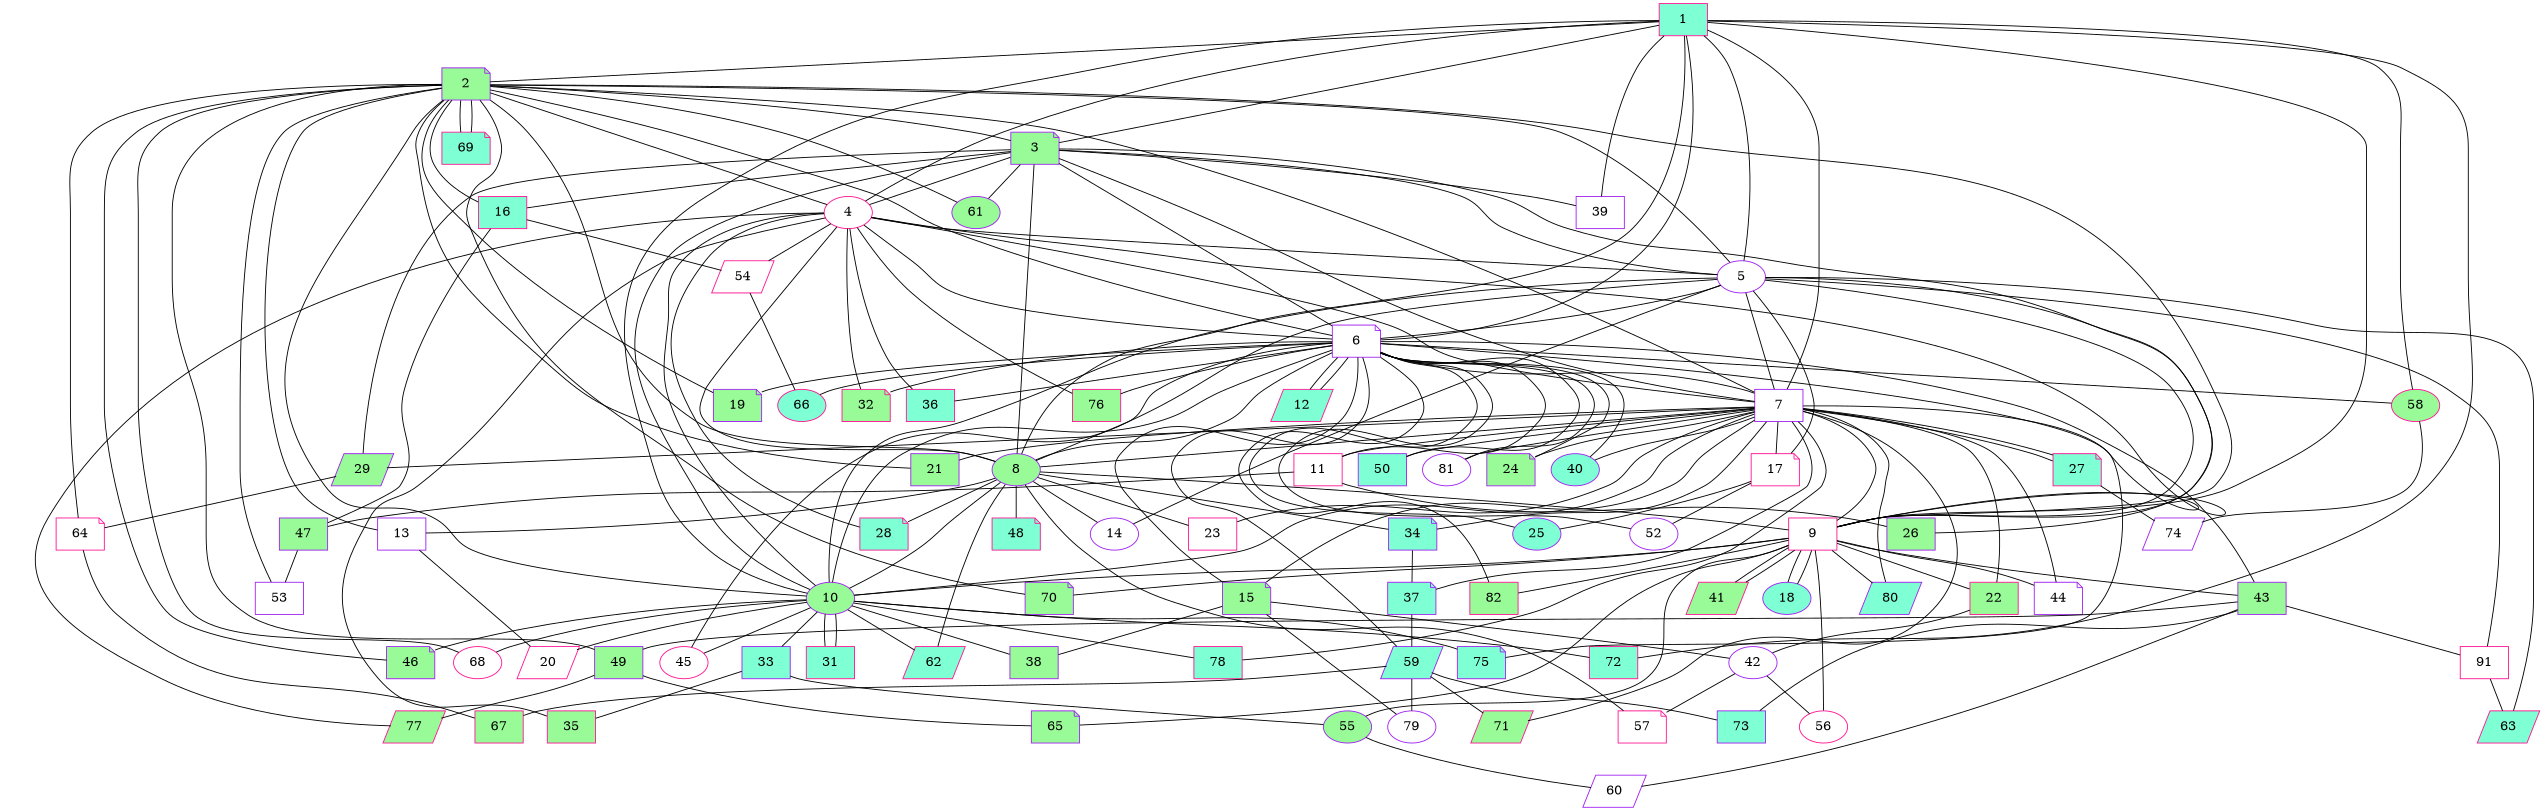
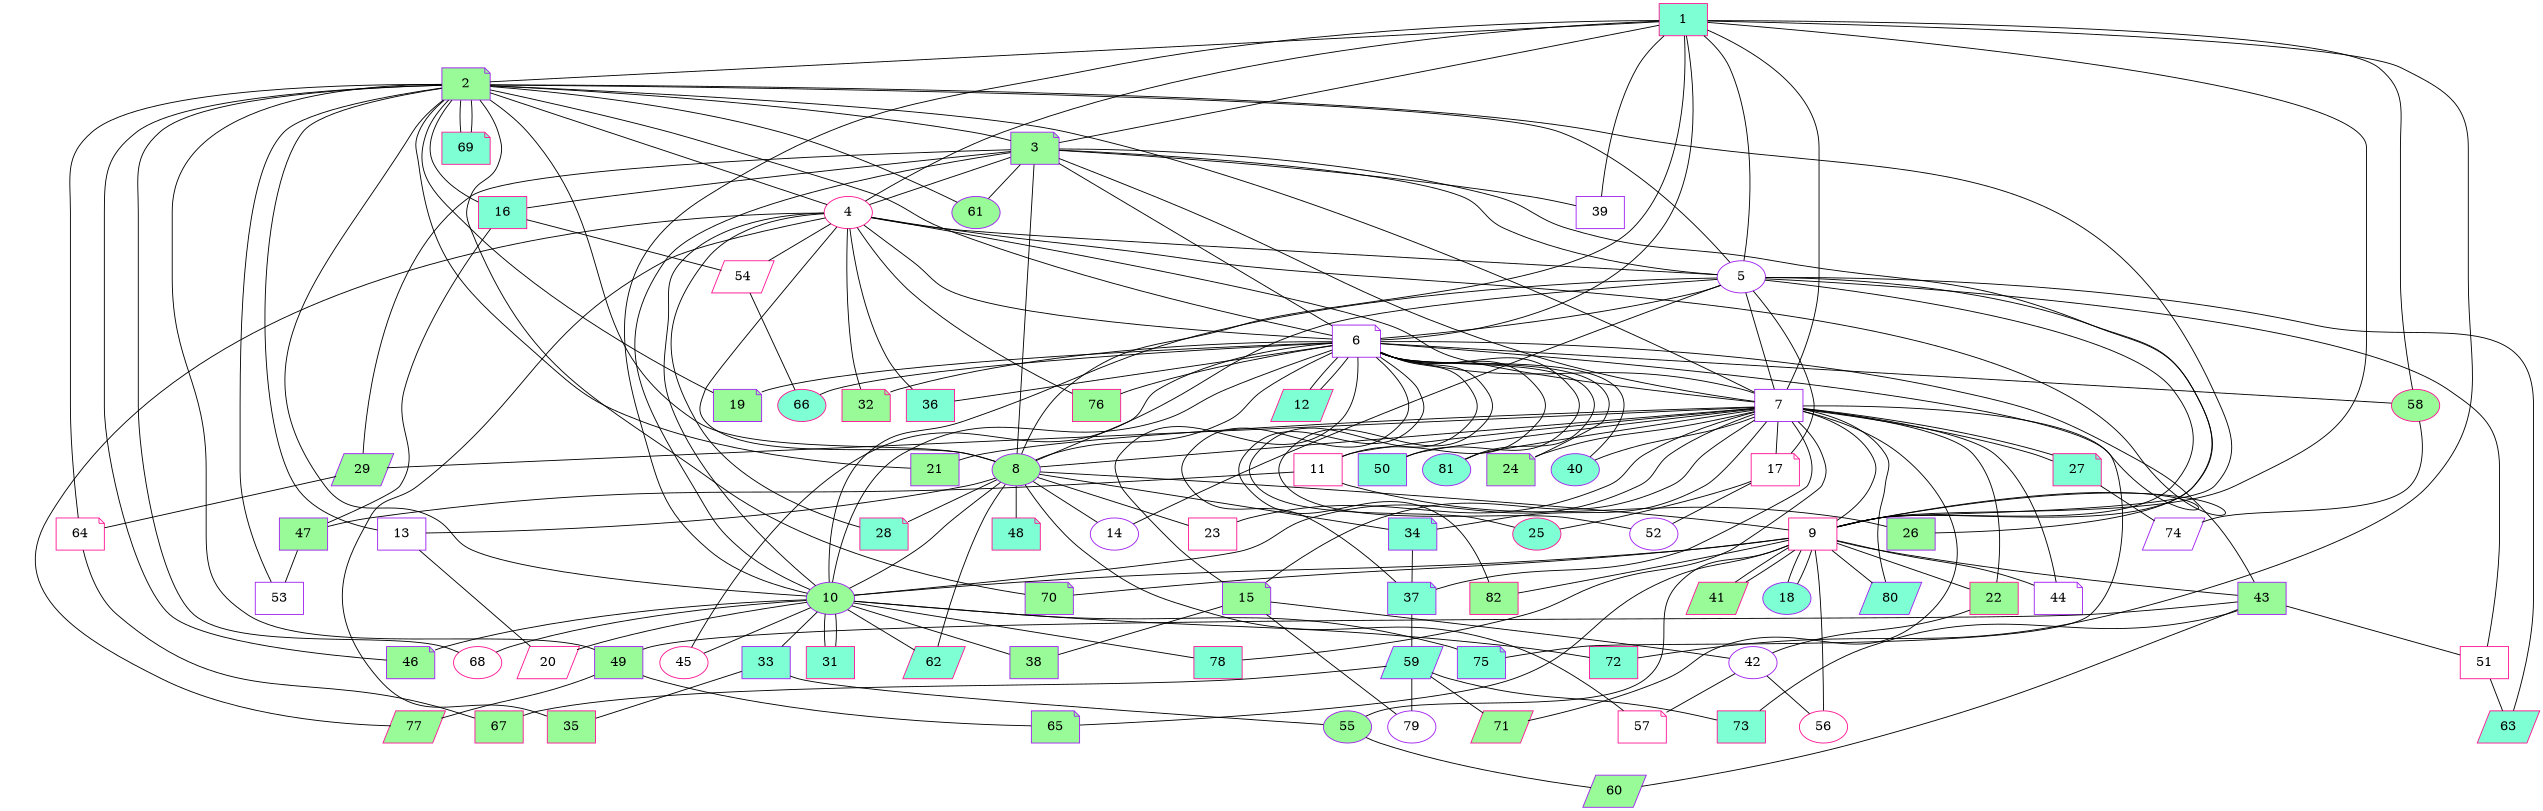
edge "6" -- "59": now "6" -- "37"
node "81": fillcolor white -> aquamarine
node "25": color purple -> deeppink
node "91": label "91" -> "51"
node "73": color purple -> deeppink
node "60": fillcolor white -> palegreen
